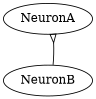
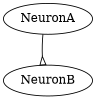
edge "NeuronB" -> "NeuronA": reversed
